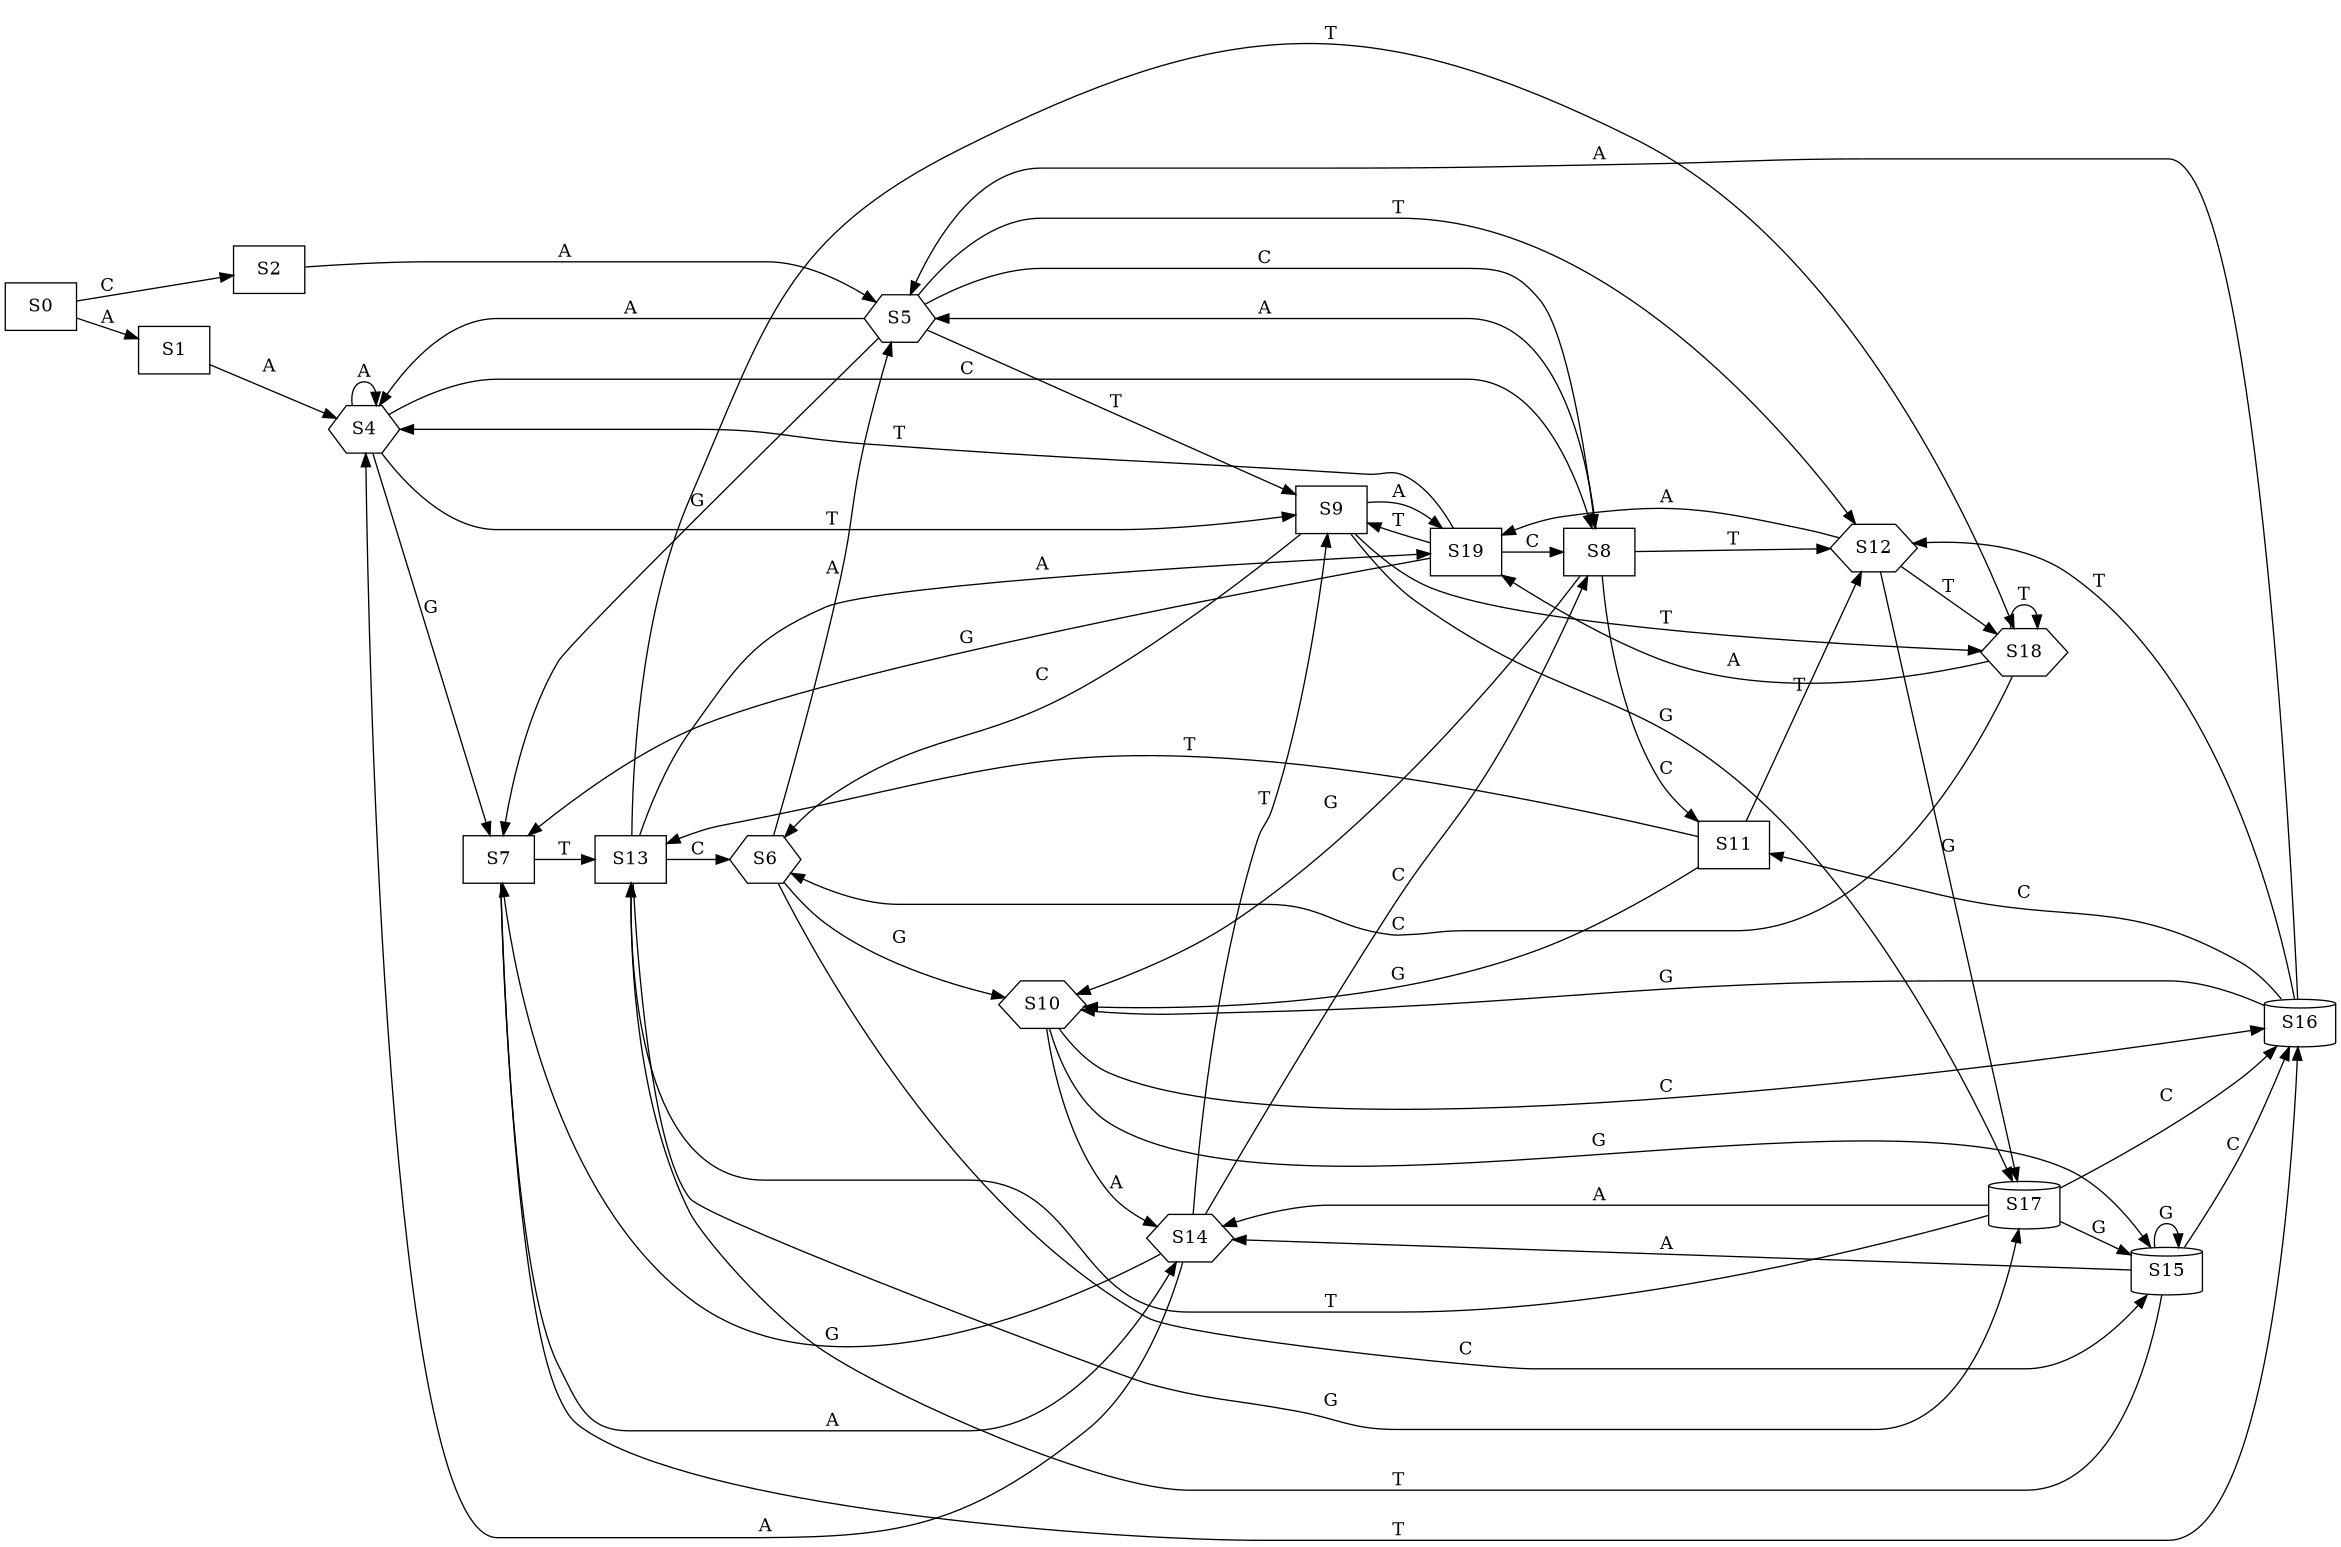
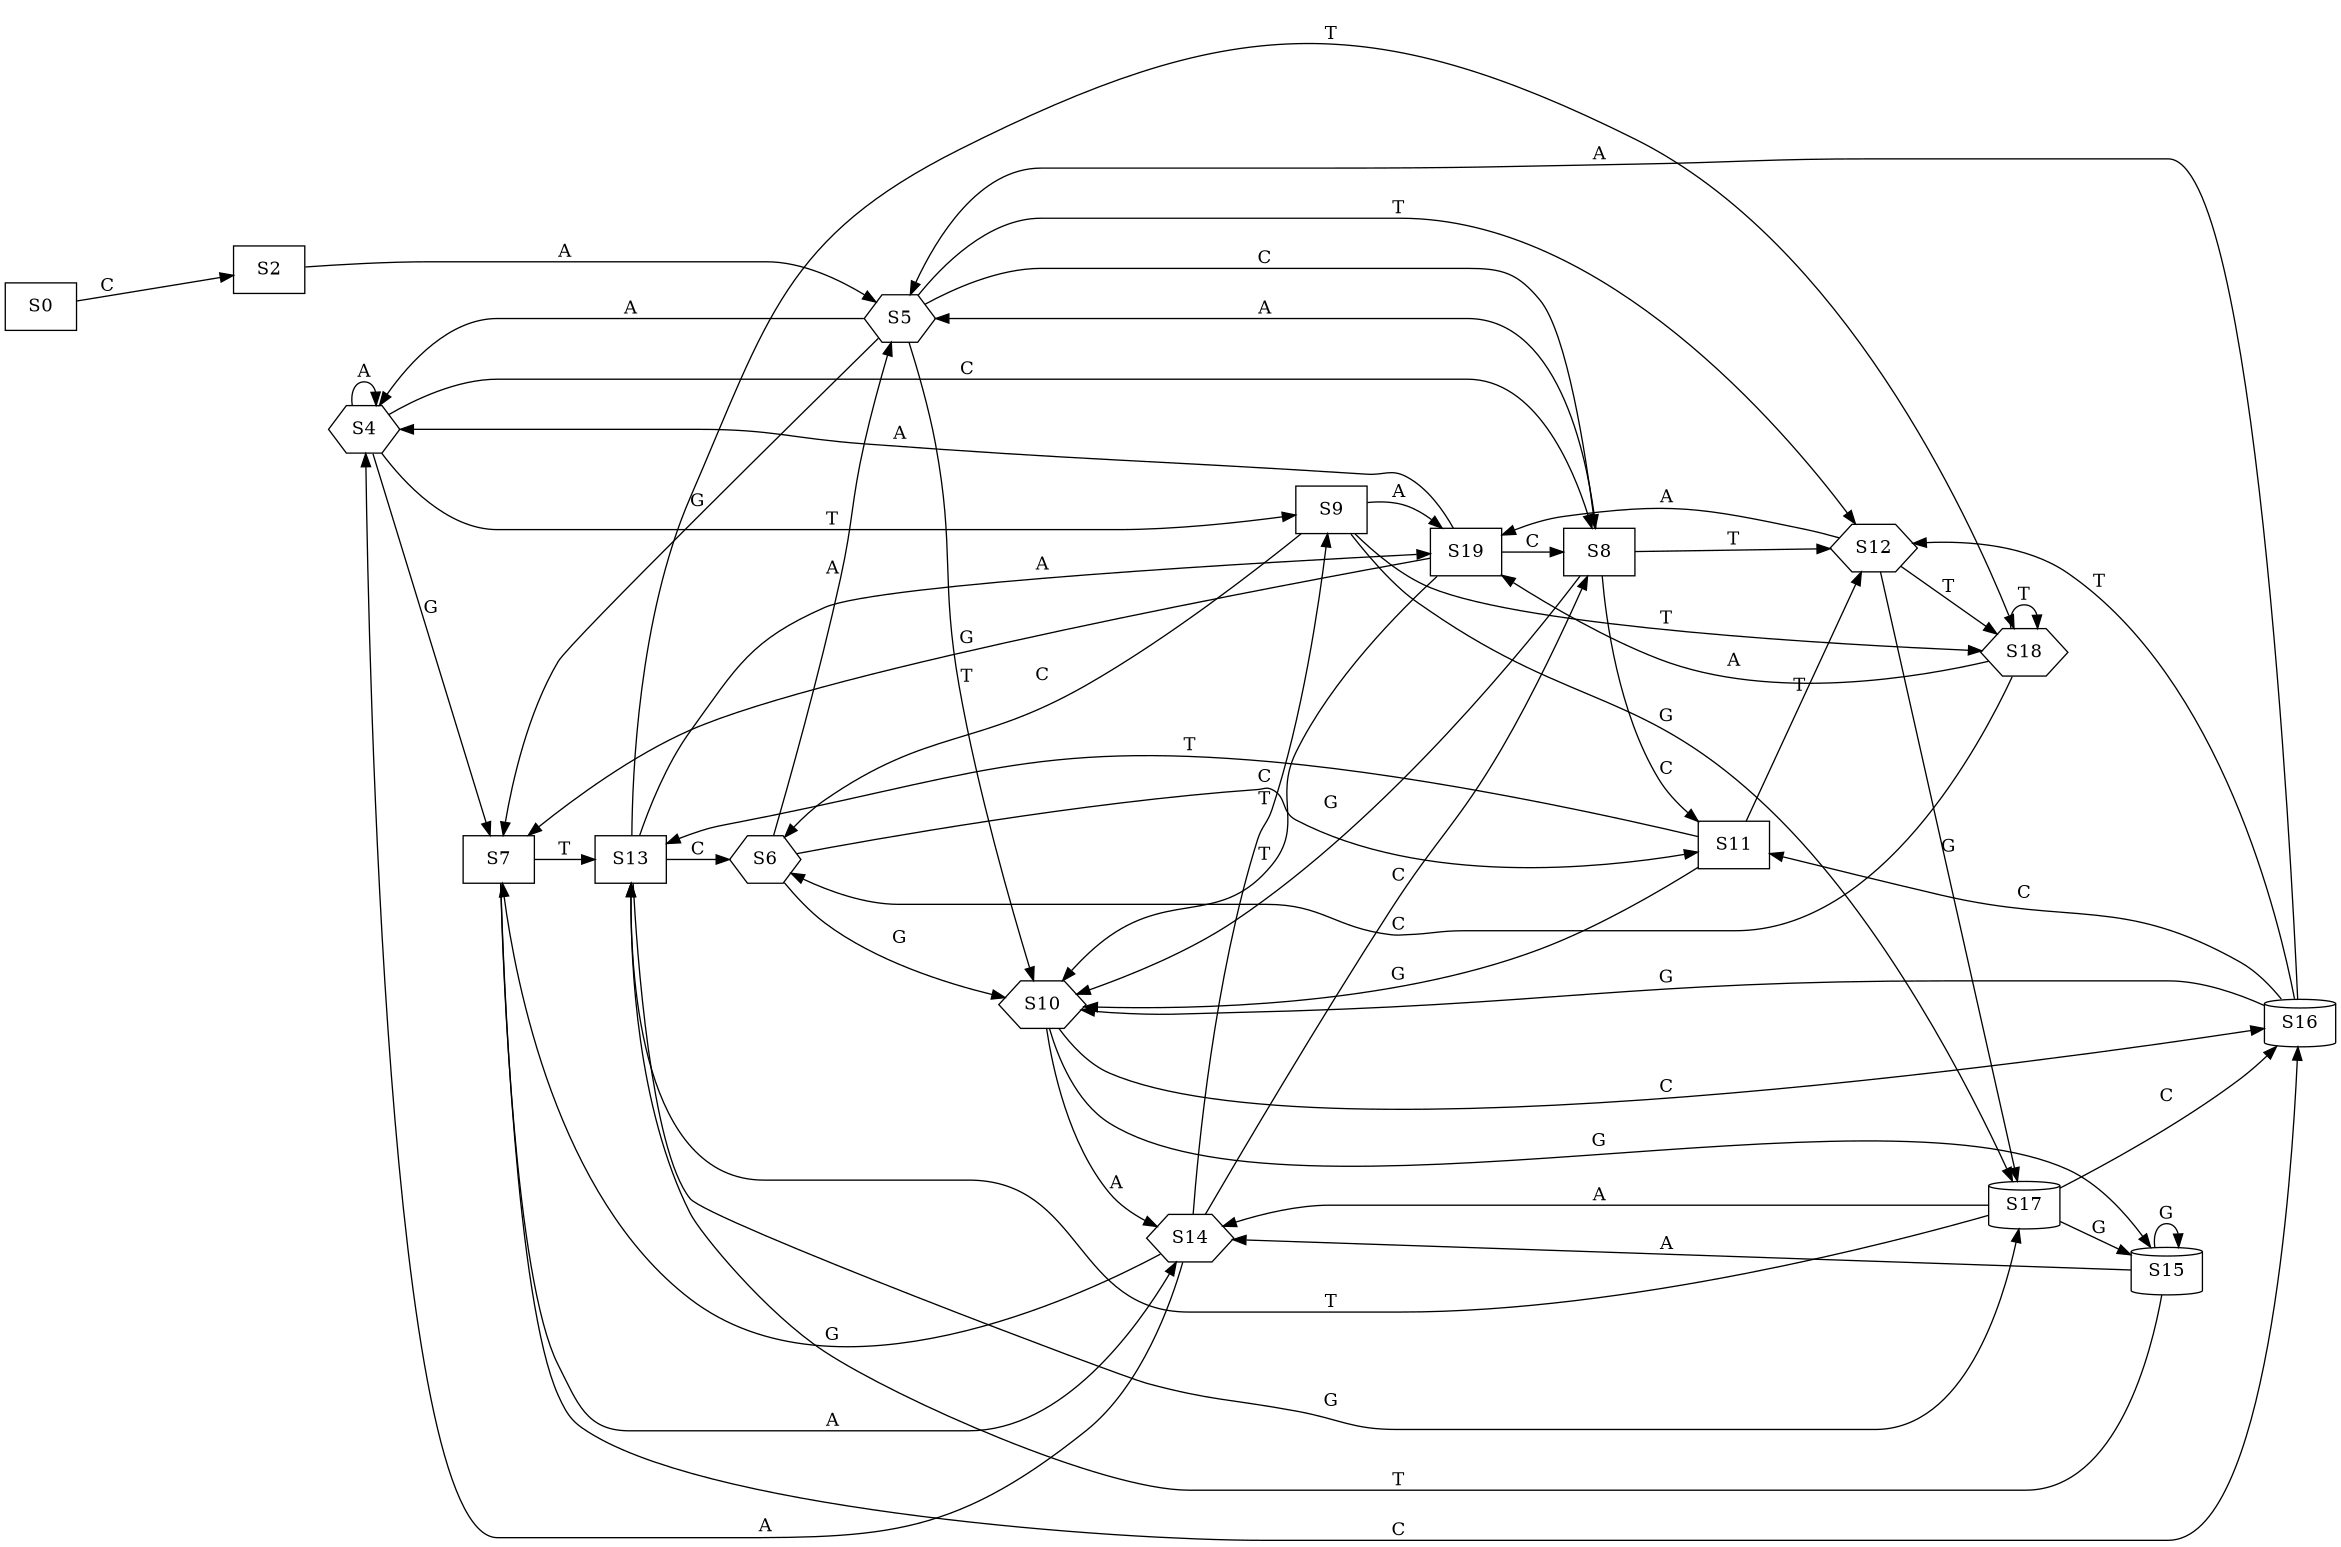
node "S1": removed
edge "S5" -> "S9": now "S5" -> "S10"
edge "S19" -> "S4": label "T" -> "A"
edge "S19" -> "S9": now "S19" -> "S10"
edge "S15" -> "S16": removed, label "C"
edge "S6" -> "S15": now "S6" -> "S11"
edge "S7" -> "S16": label "T" -> "C"
